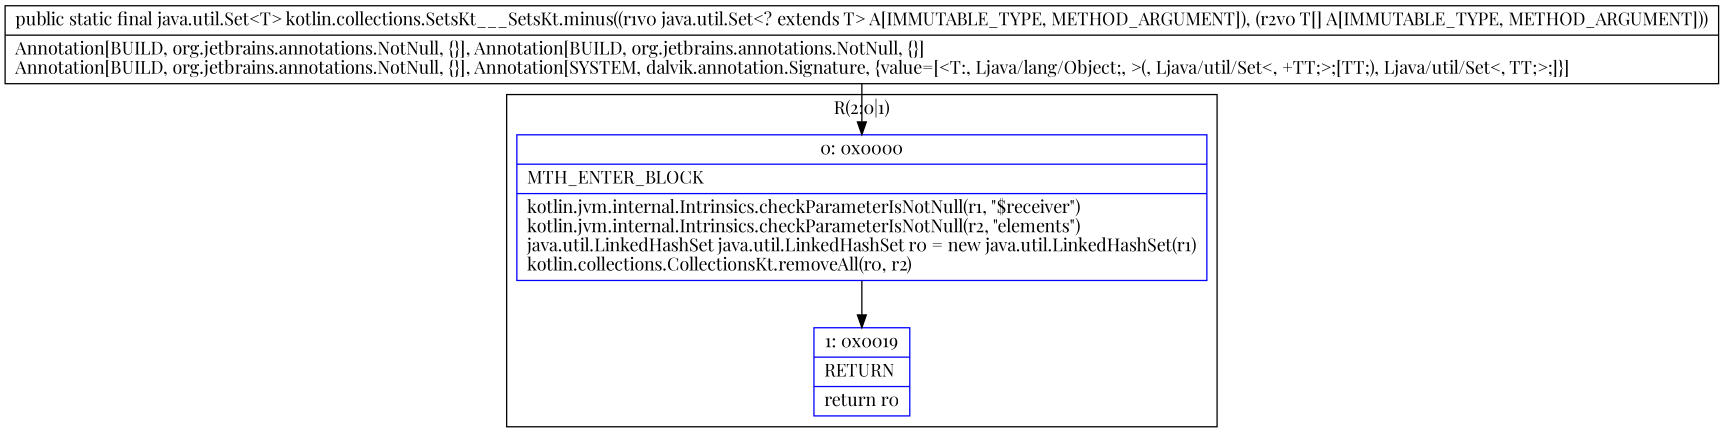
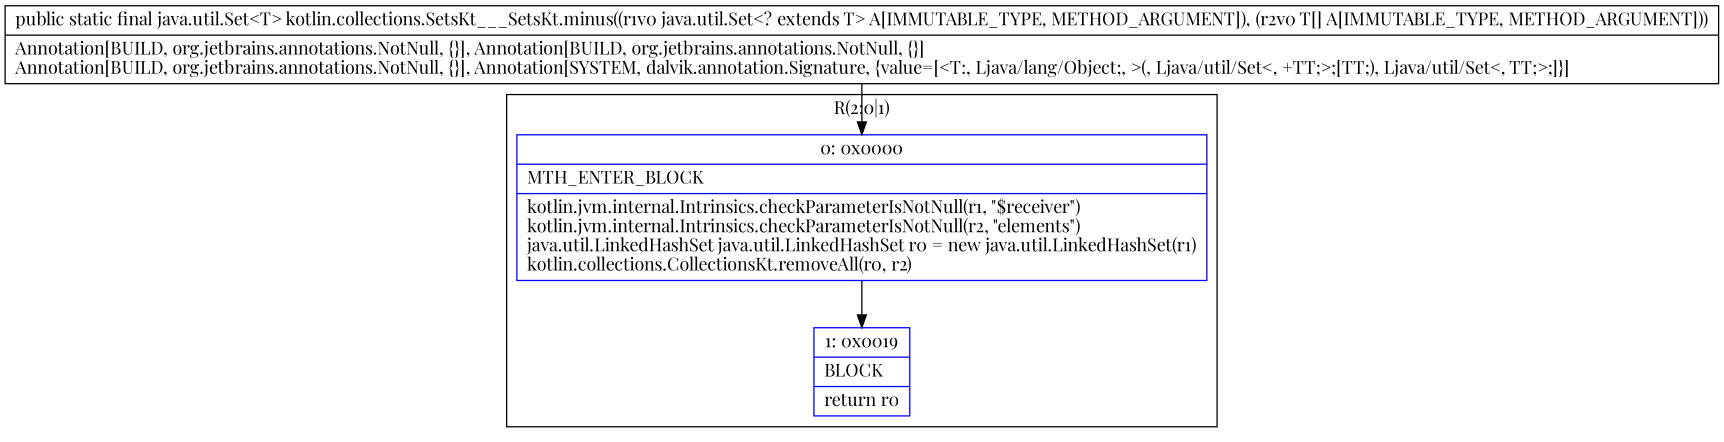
node "1: 0x0019": text "RETURN" -> "BLOCK"
